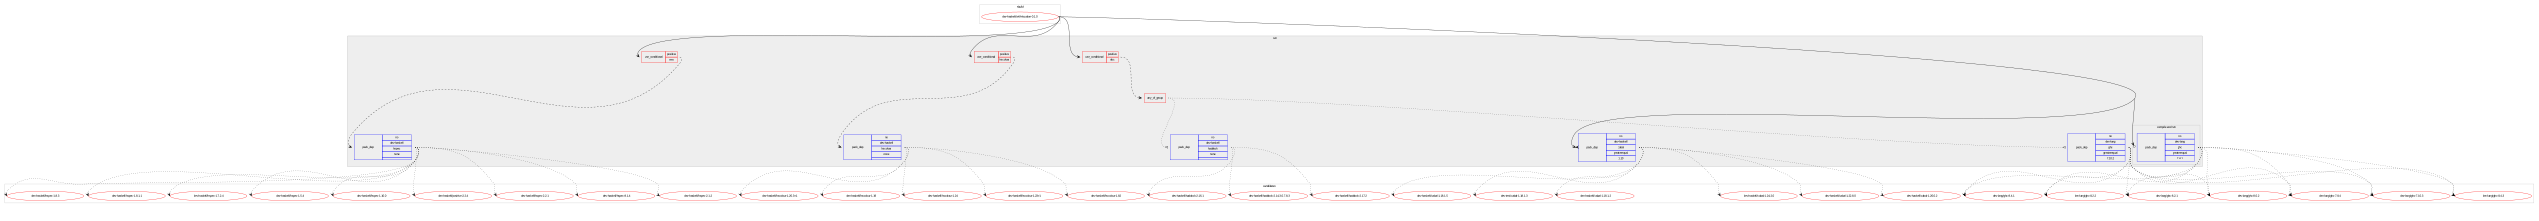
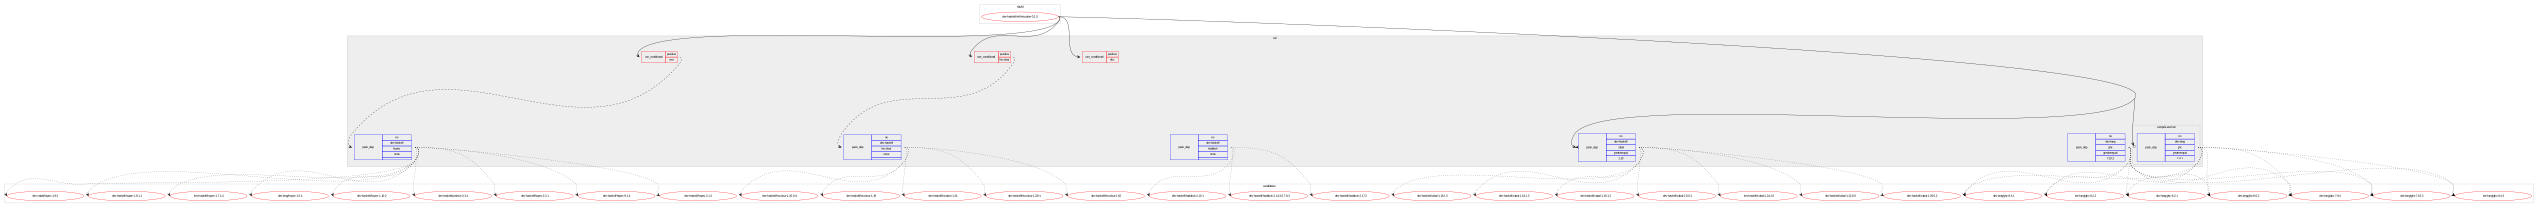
node "any_of_group": removed
node "dev-haskell/hspec-1.8.3": label "dev-haskell/hspec-1.8.3" -> "dev-cabal/hspec-1.8.3"
node "dev-haskell/hspec-1.5.4": label "dev-haskell/hspec-1.5.4" -> "dev-lang/hspec-1.5.4"
node "dev-haskell/hscolour-1.24": label "dev-haskell/hscolour-1.24" -> "dev-haskell/location-1.24"
node "dev-test/cabal-1.18.1.3": label "dev-test/cabal-1.18.1.3" -> "dev-haskell/cabal-1.18.1.3"
node "dev-haskell/cabal-2.0.0.2": added
